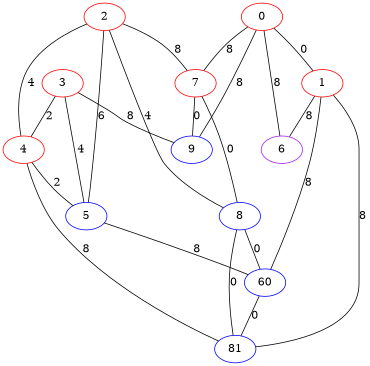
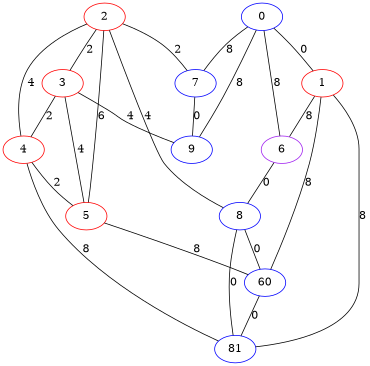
node "0": color red -> blue
edge "2" -- "3": added, label "2"
edge "2" -- "7": label "8" -> "2"
node "7": color red -> blue
edge "3" -- "9": label "8" -> "4"
edge "7" -- "8": now "6" -- "8"
node "5": color blue -> red
